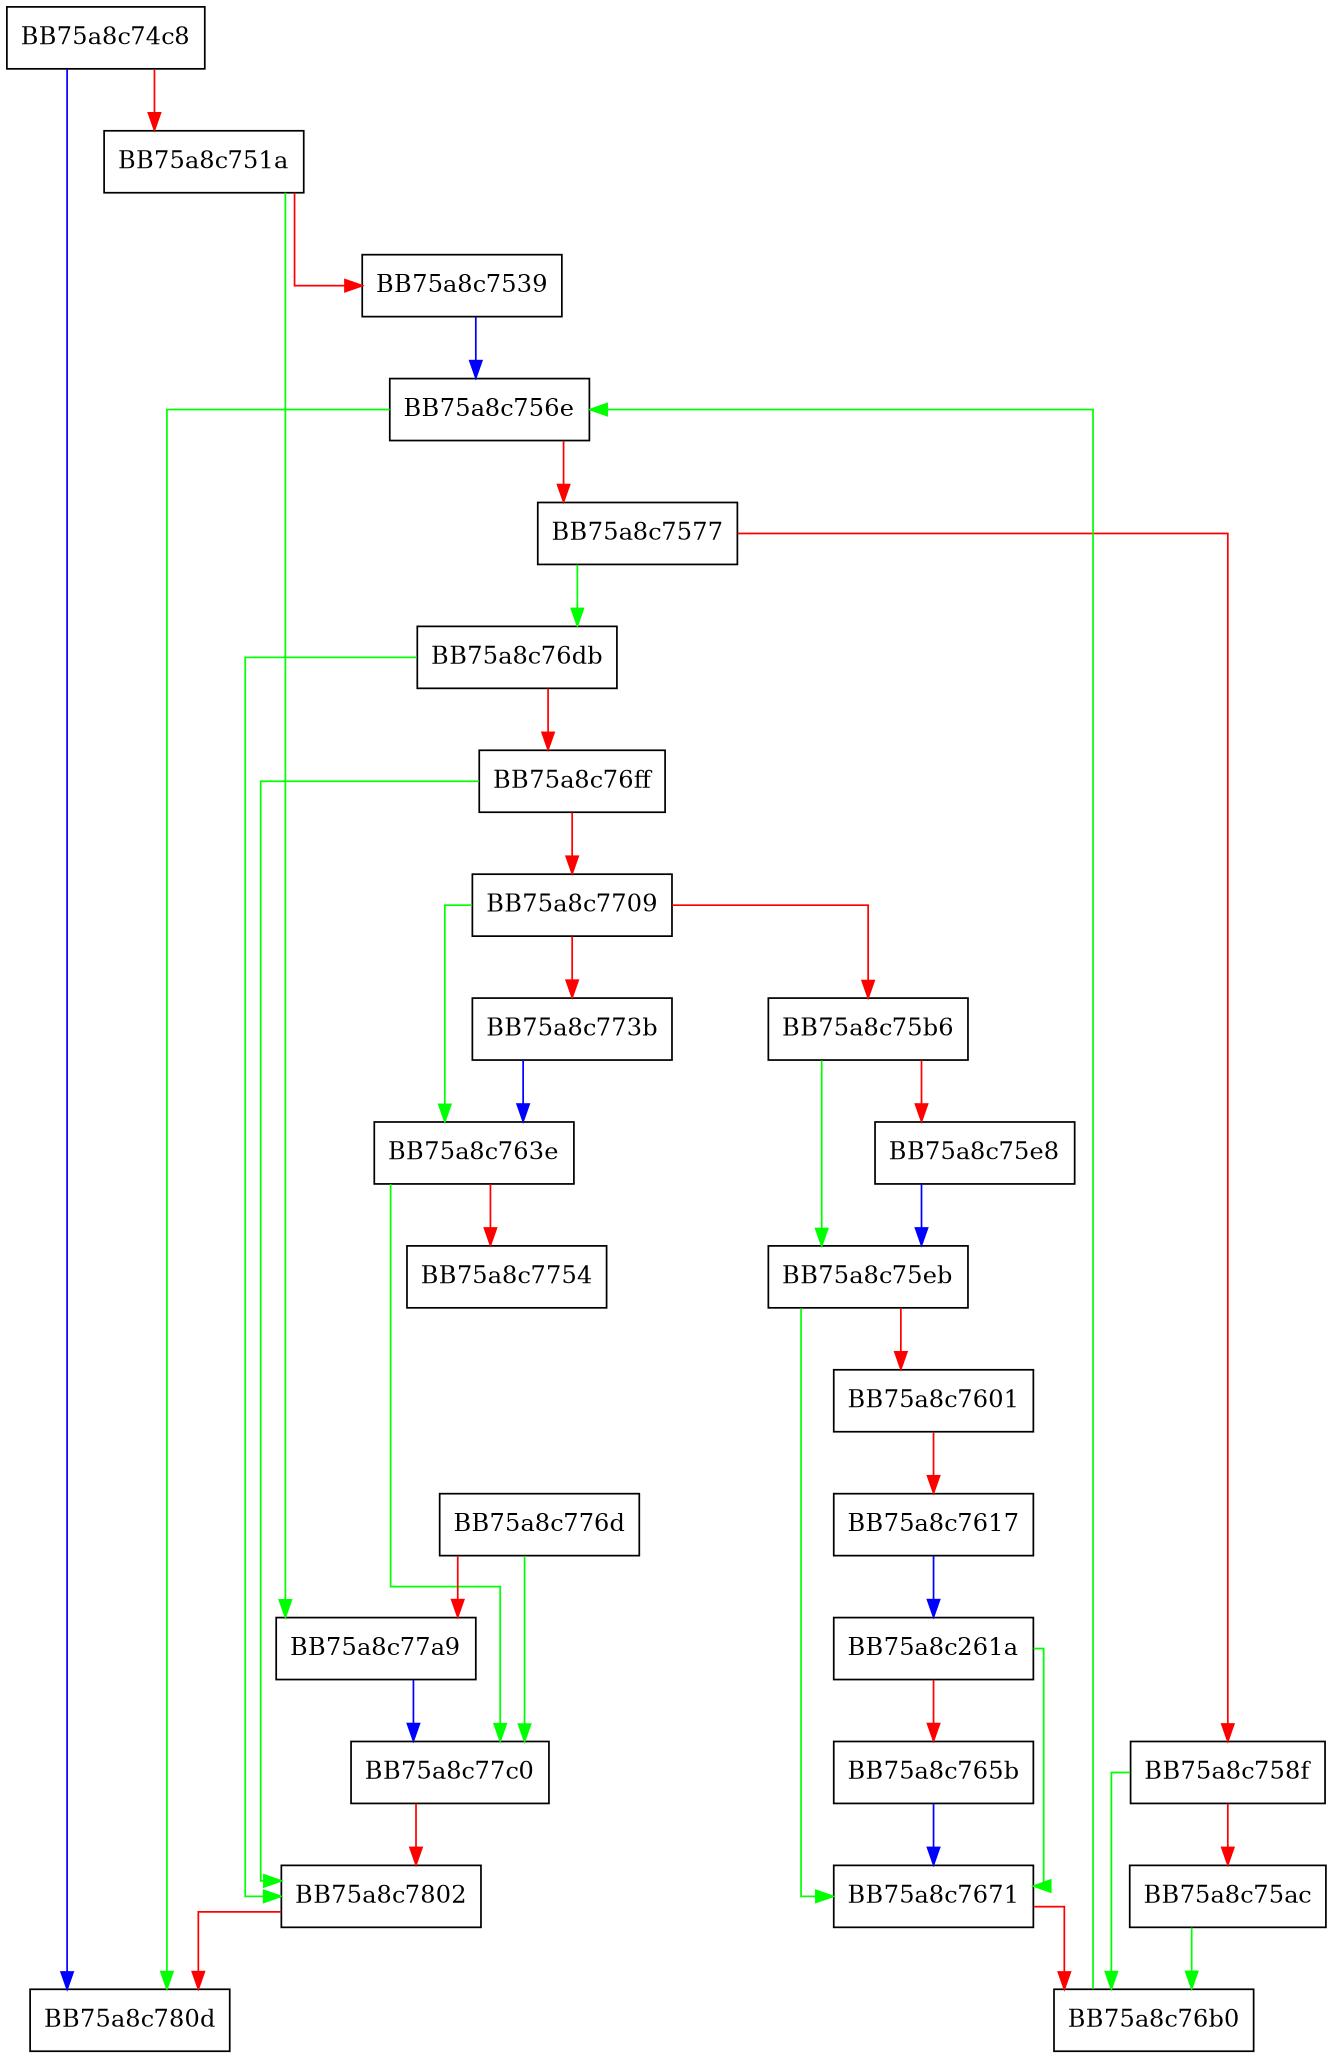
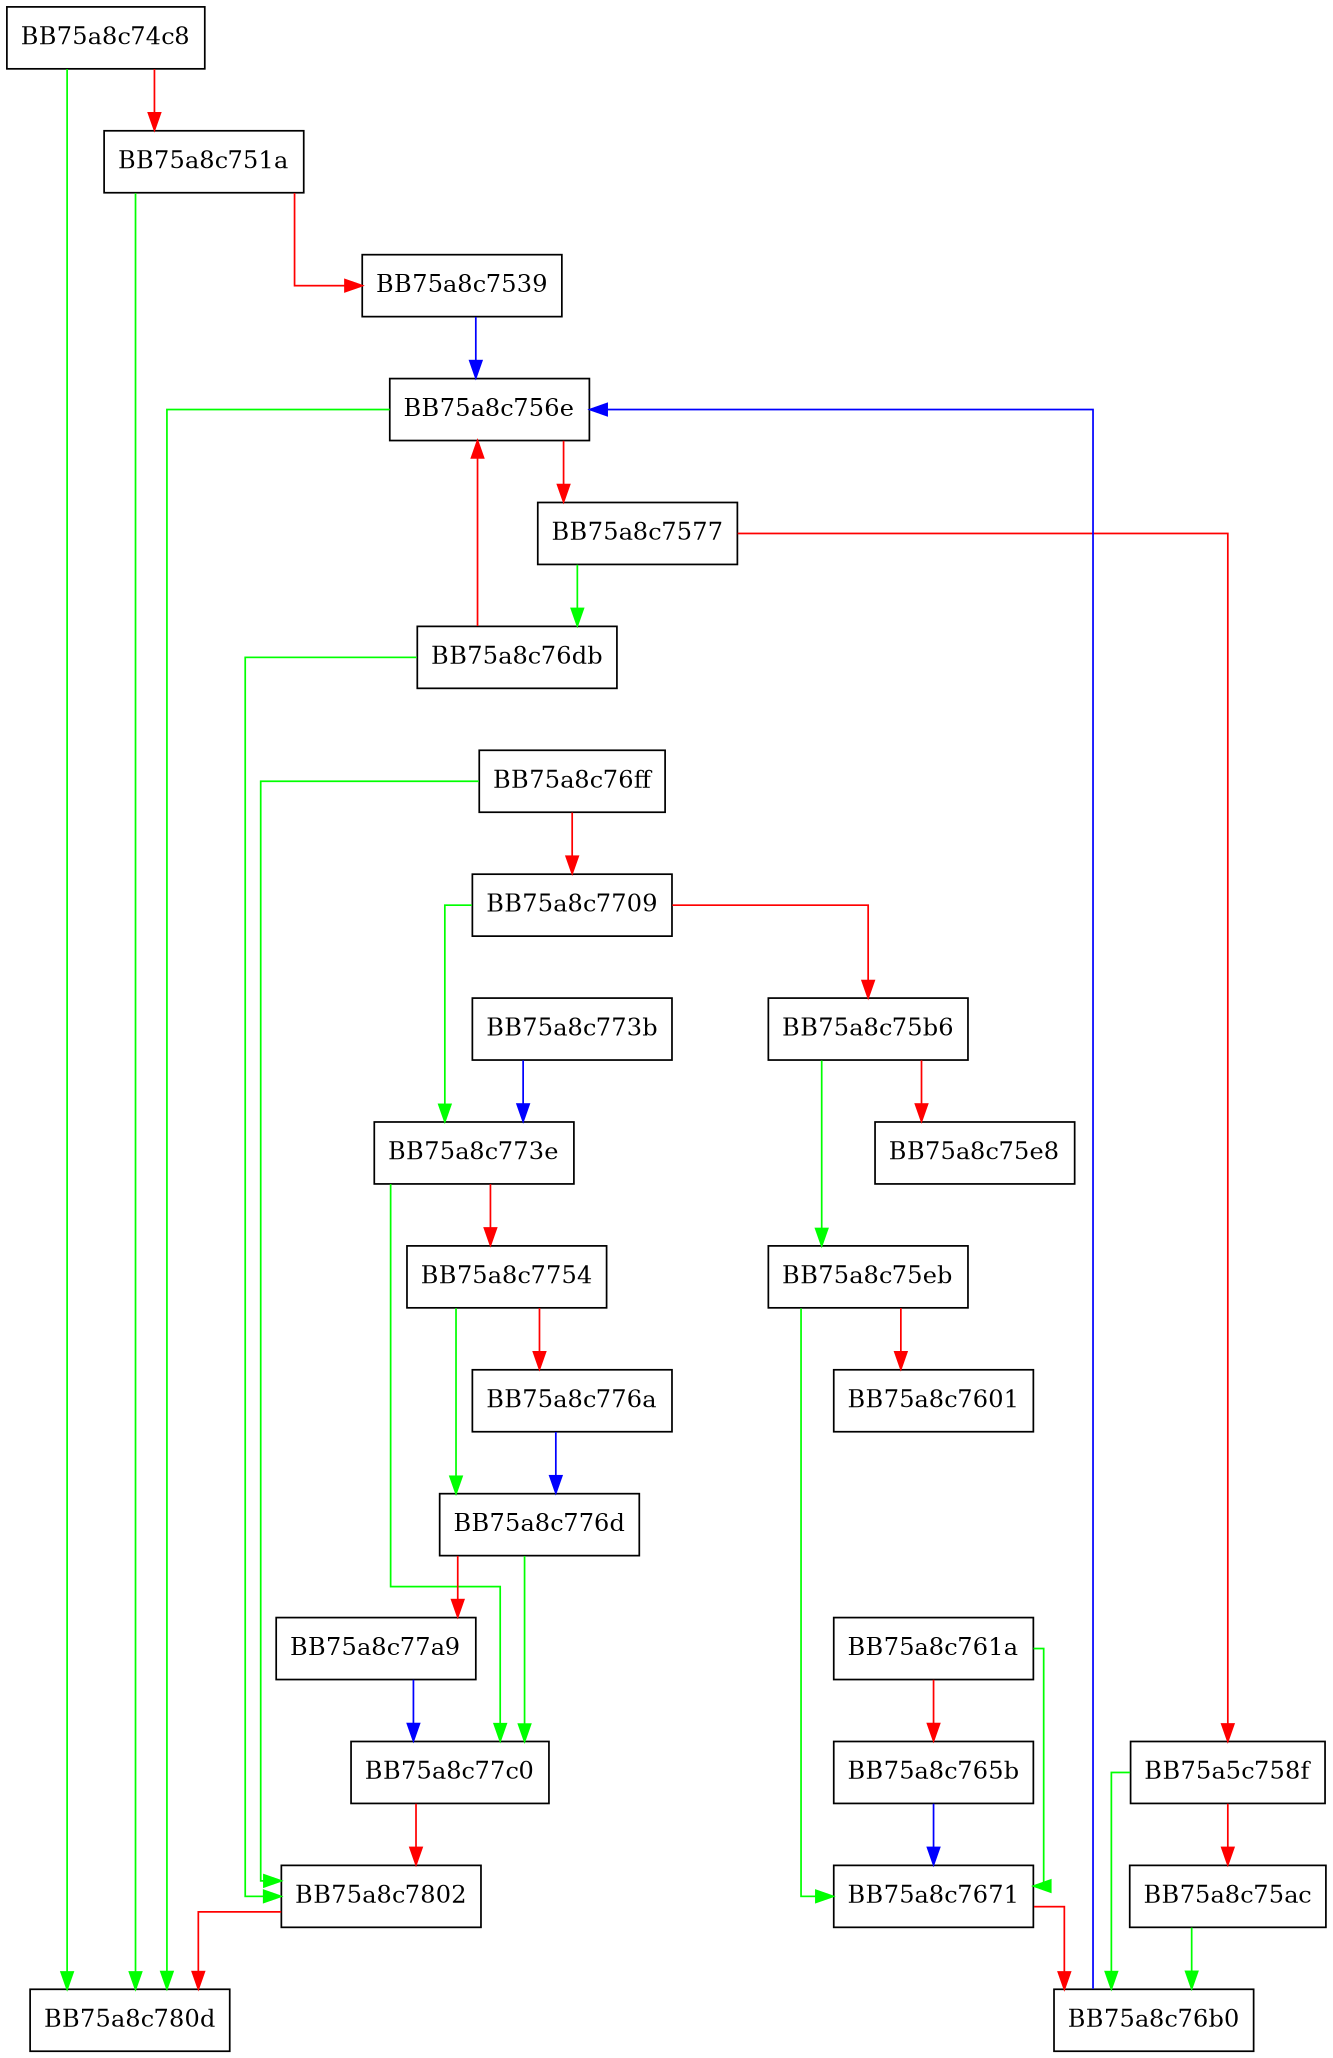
edge "BB75a8c76db" -> "BB75a8c76ff": now "BB75a8c76db" -> "BB75a8c756e"
edge "BB75a8c751a" -> "BB75a8c77a9": now "BB75a8c751a" -> "BB75a8c780d"
edge "BB75a8c76b0" -> "BB75a8c756e": color green -> blue
edge "BB75a8c7709" -> "BB75a8c773b": removed
edge "BB75a8c74c8" -> "BB75a8c780d": color blue -> green
node "BB75a8c763e": label "BB75a8c763e" -> "BB75a8c773e"
edge "BB75a8c75e8" -> "BB75a8c75eb": removed
edge "BB75a8c7754" -> "BB75a8c776d": added
node "BB75a8c776a": added
node "BB75a8c7617": removed
node "BB75a8c261a": label "BB75a8c261a" -> "BB75a8c761a"
node "BB75a8c758f": label "BB75a8c758f" -> "BB75a5c758f"
